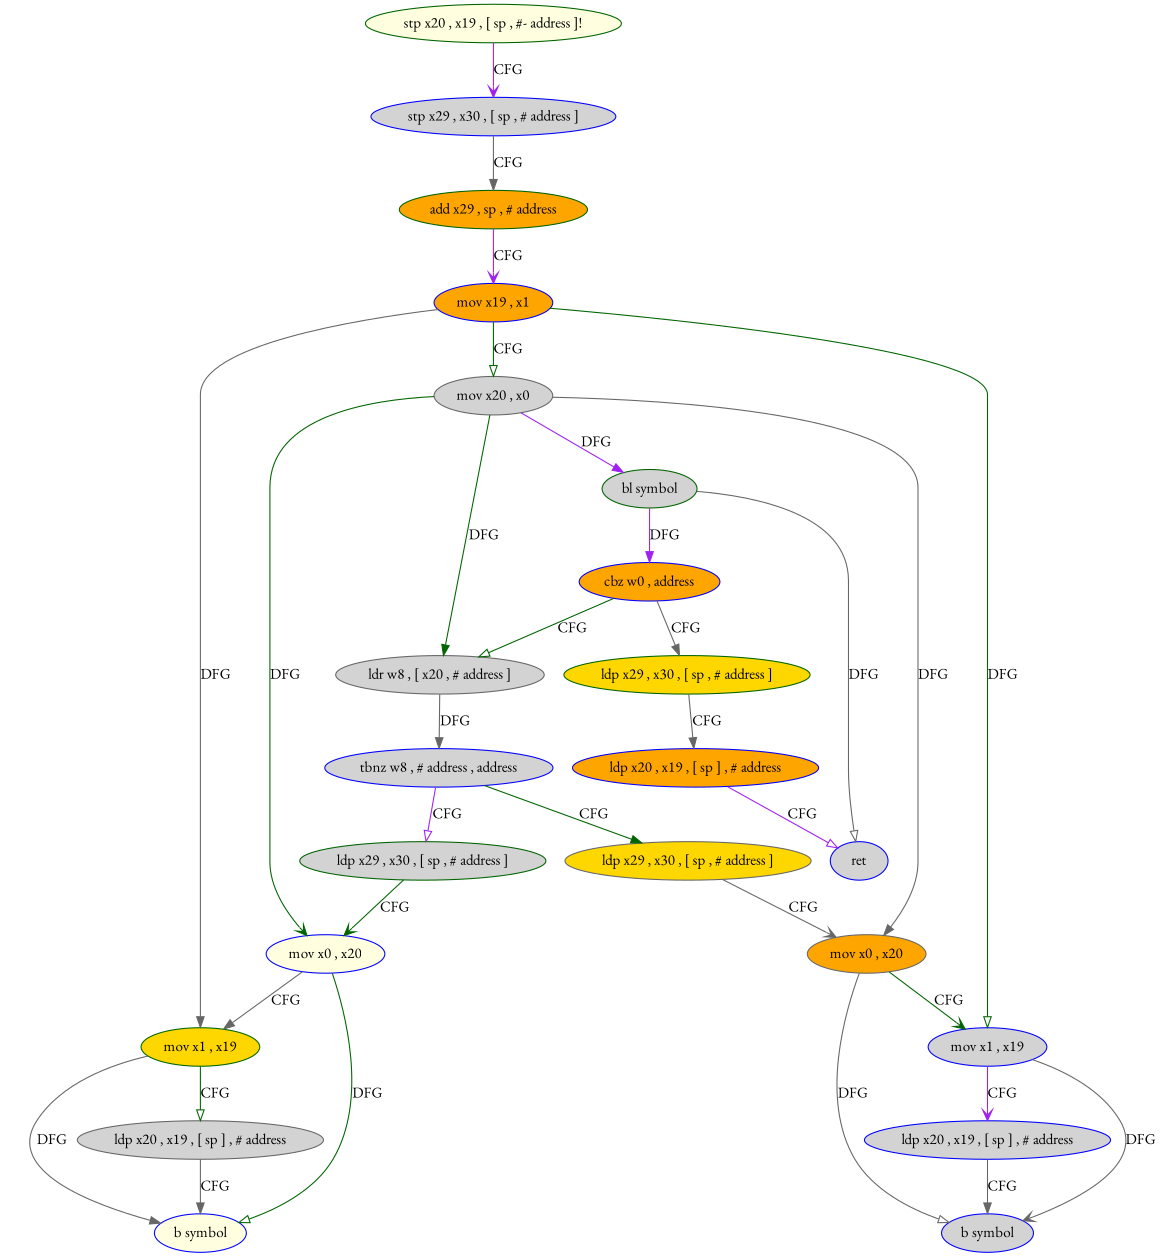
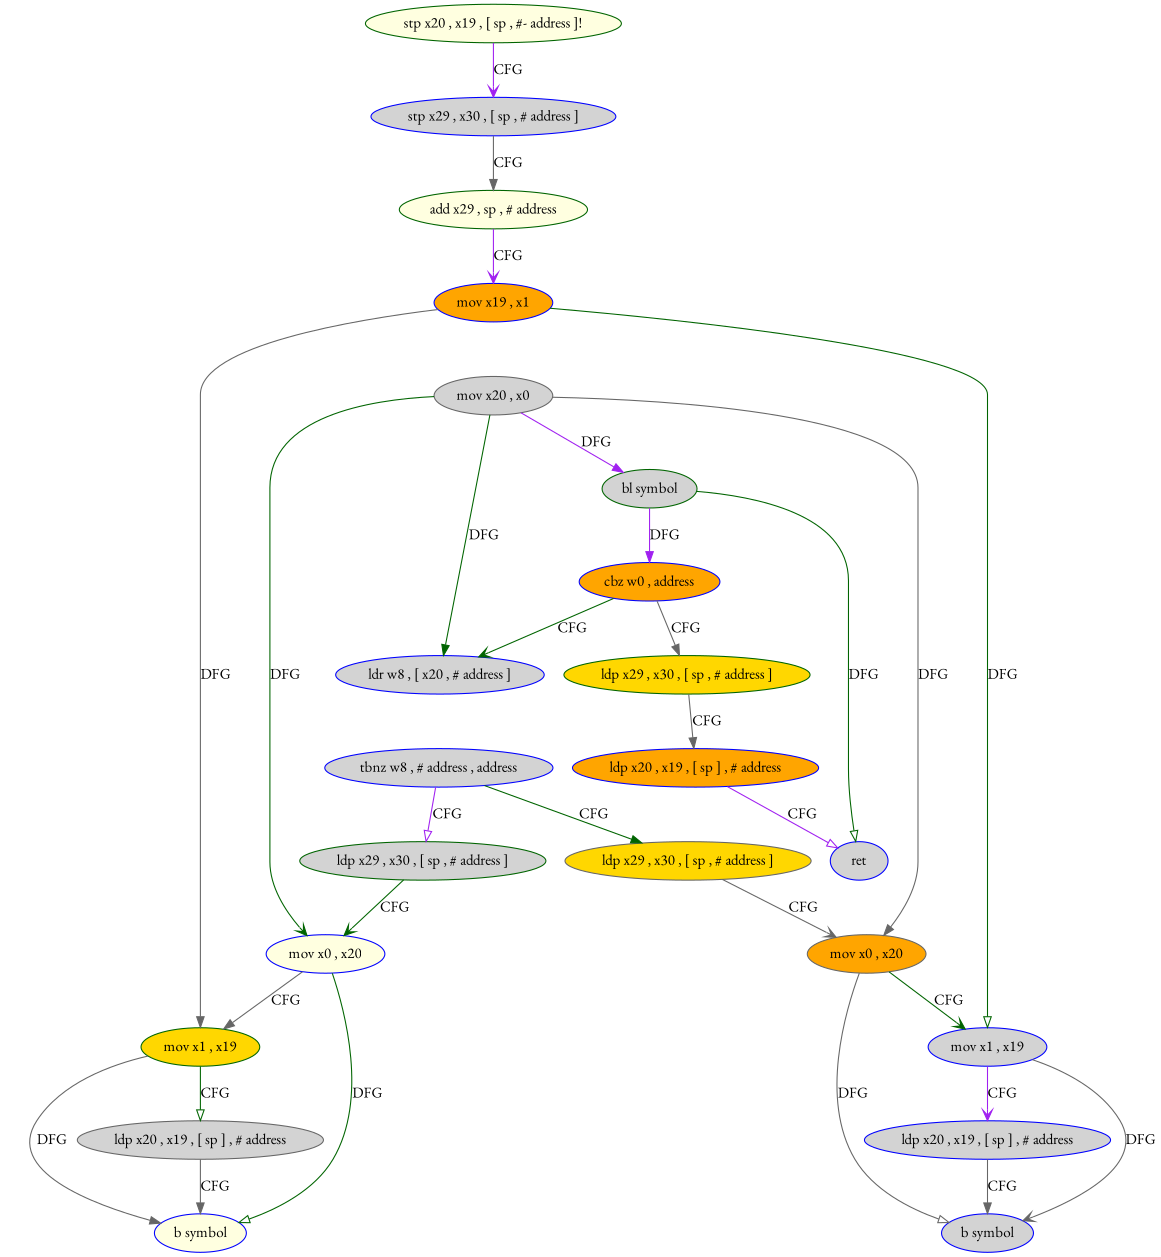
node "add x29 , sp , # address": fillcolor orange -> lightyellow
edge "mov x19 , x1" -> "mov x20 , x0": removed, label "CFG"
edge "bl symbol" -> "ret": color gray40 -> darkgreen
edge "cbz w0 , address" -> "ldr w8 , [ x20 , # address ]": arrowhead onormal -> vee
node "ldr w8 , [ x20 , # address ]": color gray40 -> blue
edge "ldr w8 , [ x20 , # address ]" -> "tbnz w8 , # address , address": removed, label "DFG"
